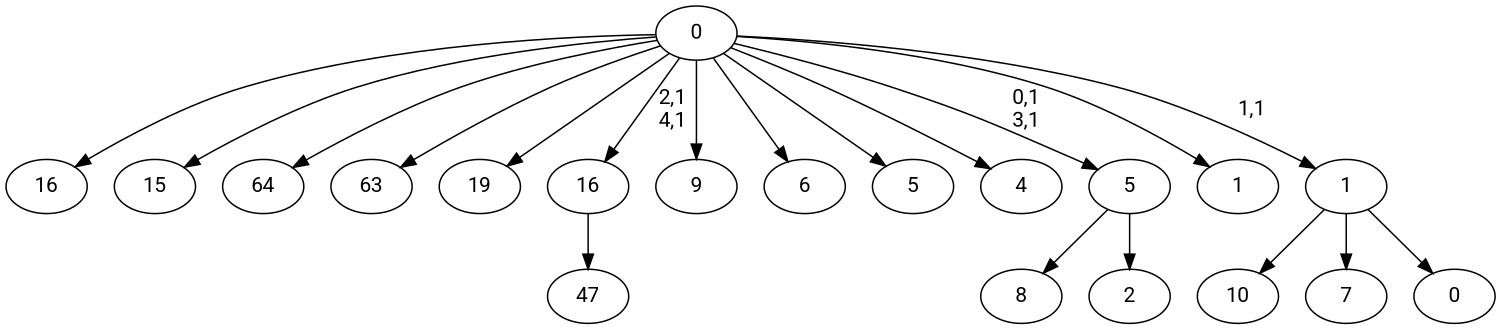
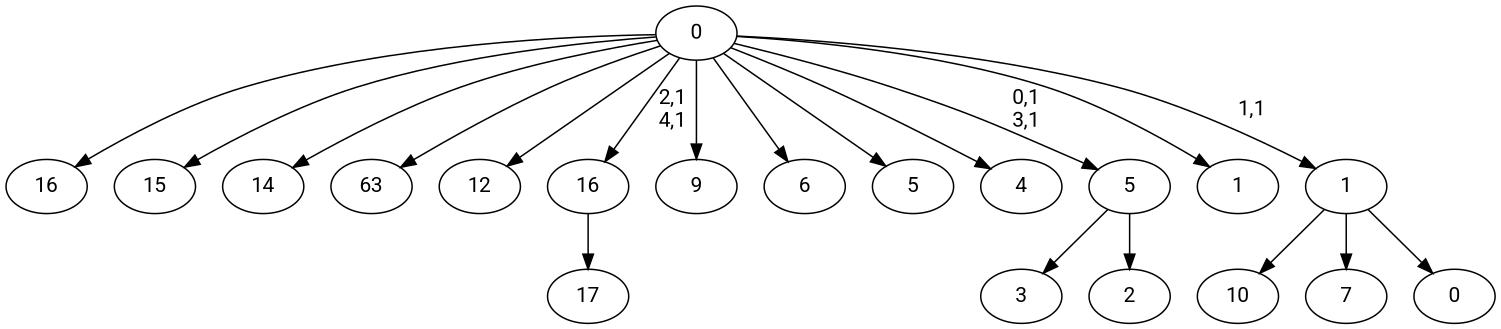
node "64": label "64" -> "14"
node "19": label "19" -> "12"
node "47": label "47" -> "17"
node "8": label "8" -> "3"
